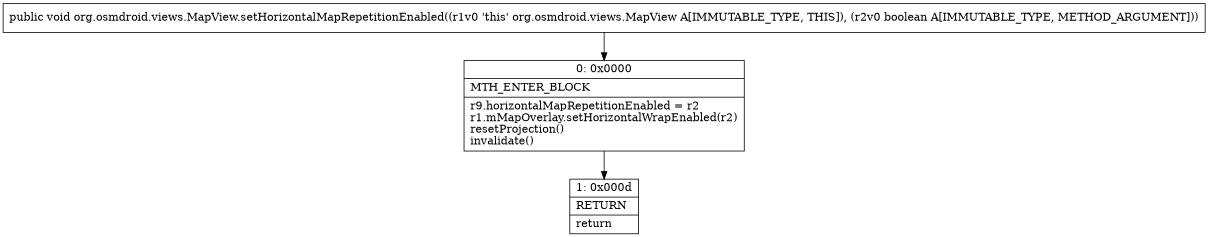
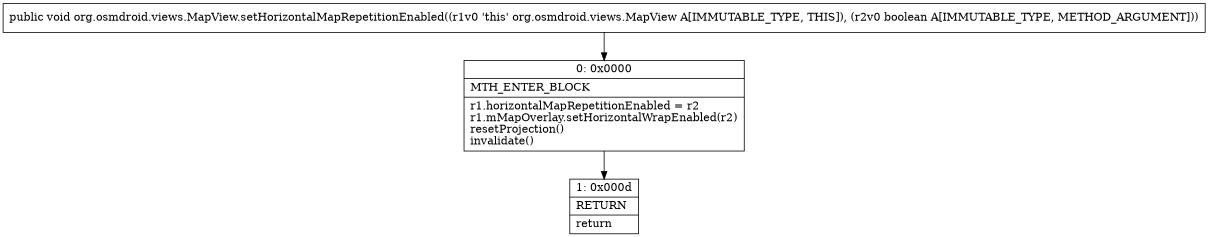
node "0: 0x0000": text "r9.horizontalMapRepetitionEnabled = r2" -> "r1.horizontalMapRepetitionEnabled = r2"
